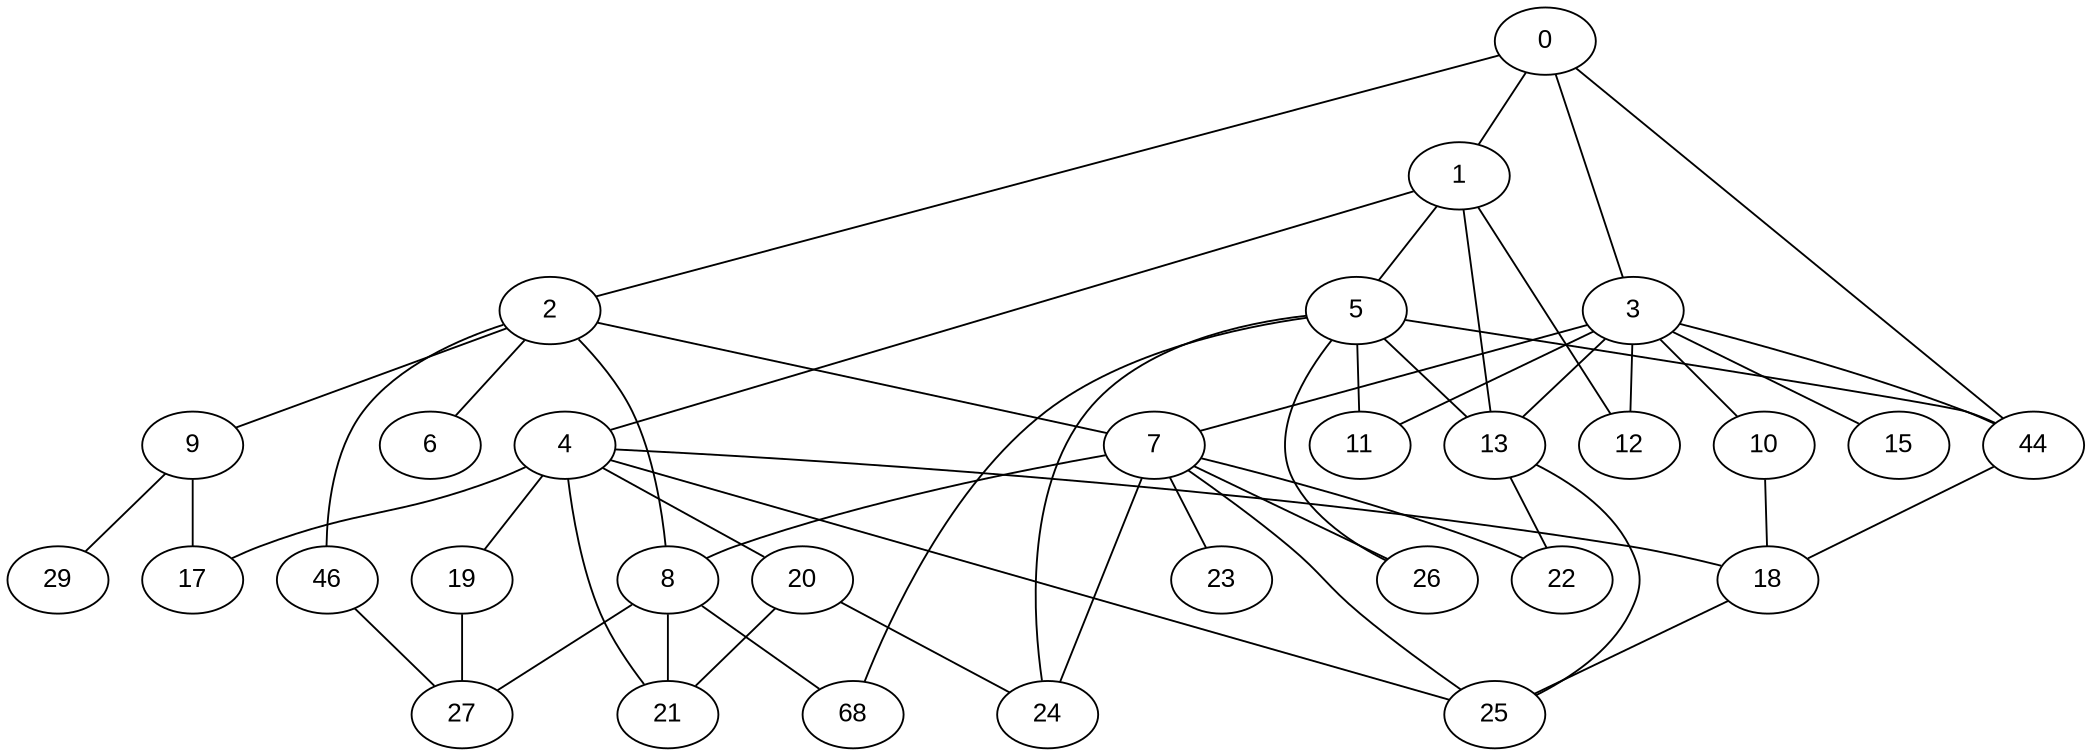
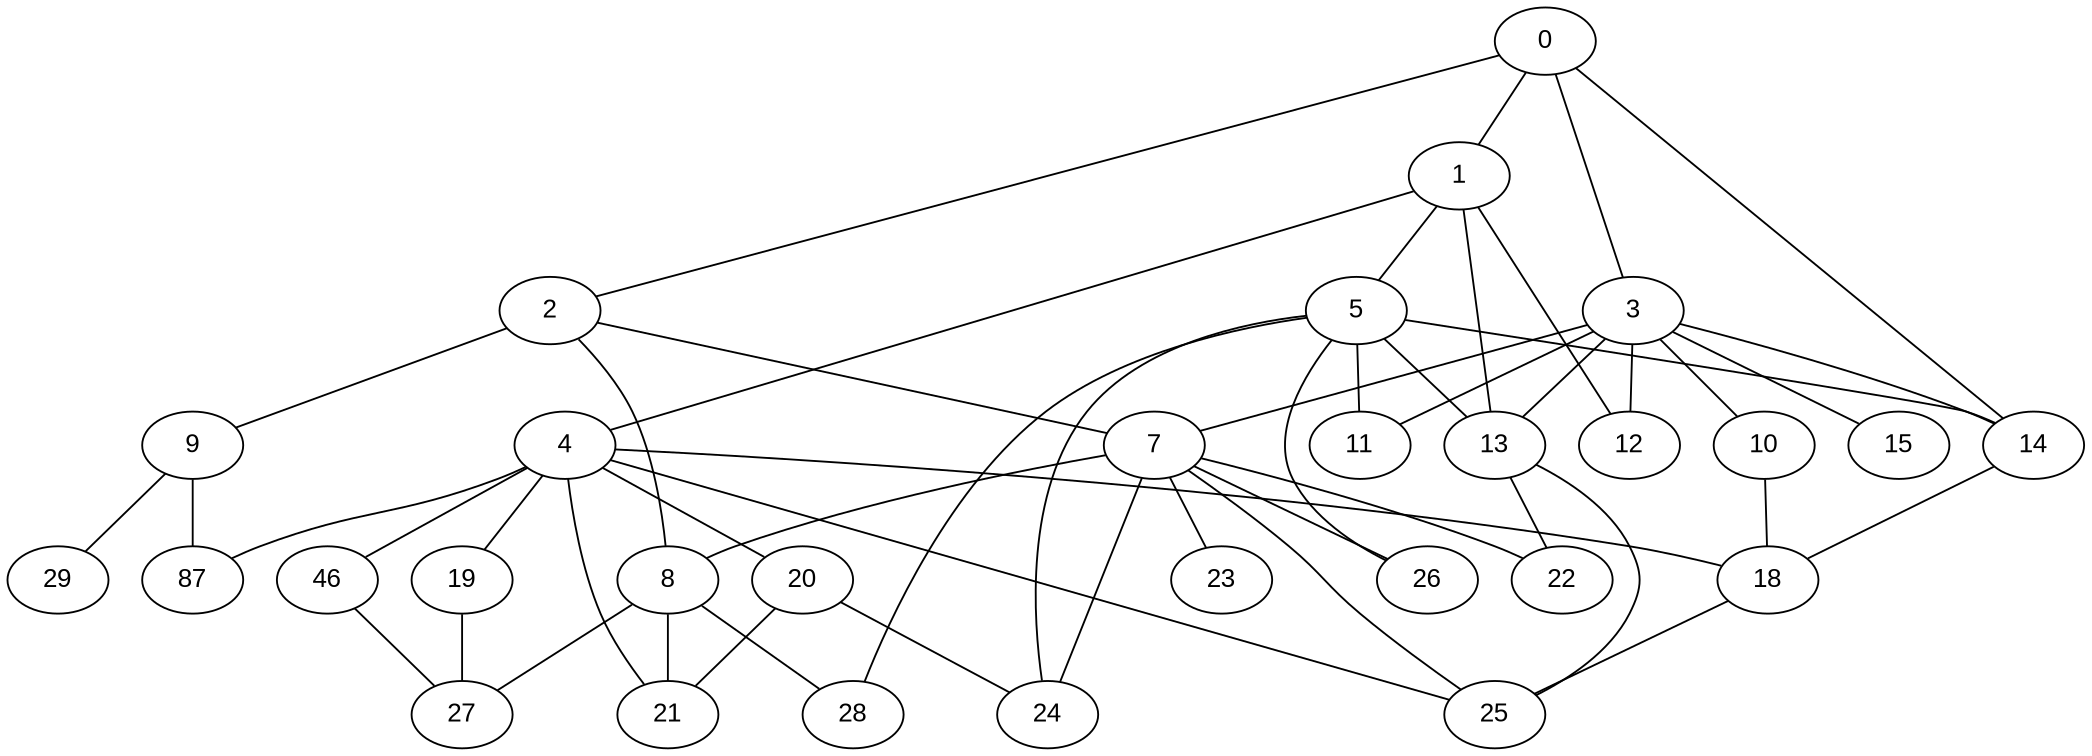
edge "2" -- "46": now "4" -- "46"
node "6": removed
node "44": label "44" -> "14"
node "17": label "17" -> "87"
node "68": label "68" -> "28"
